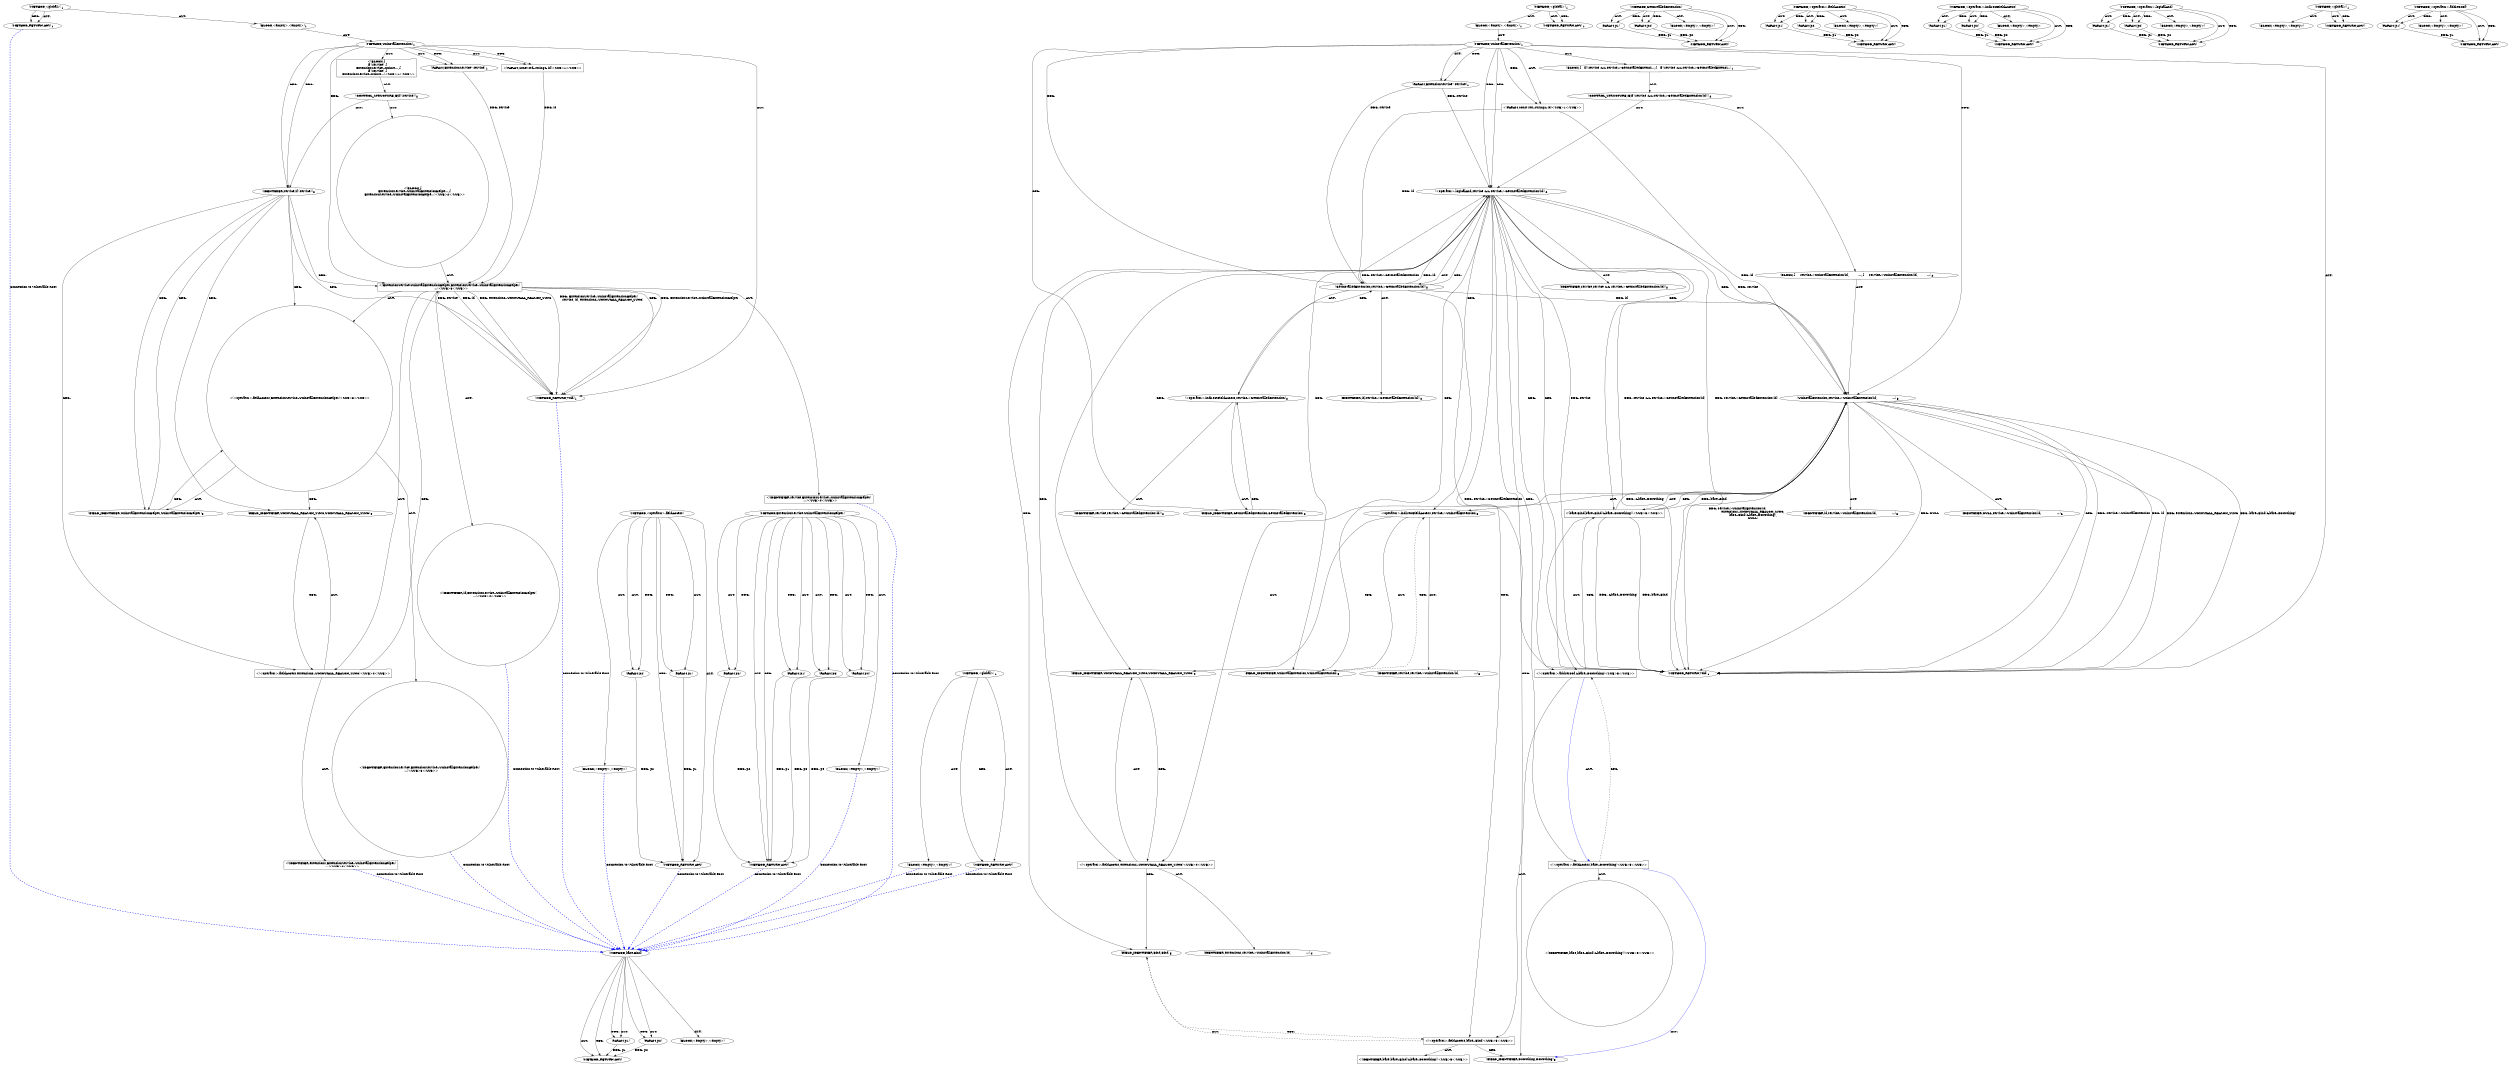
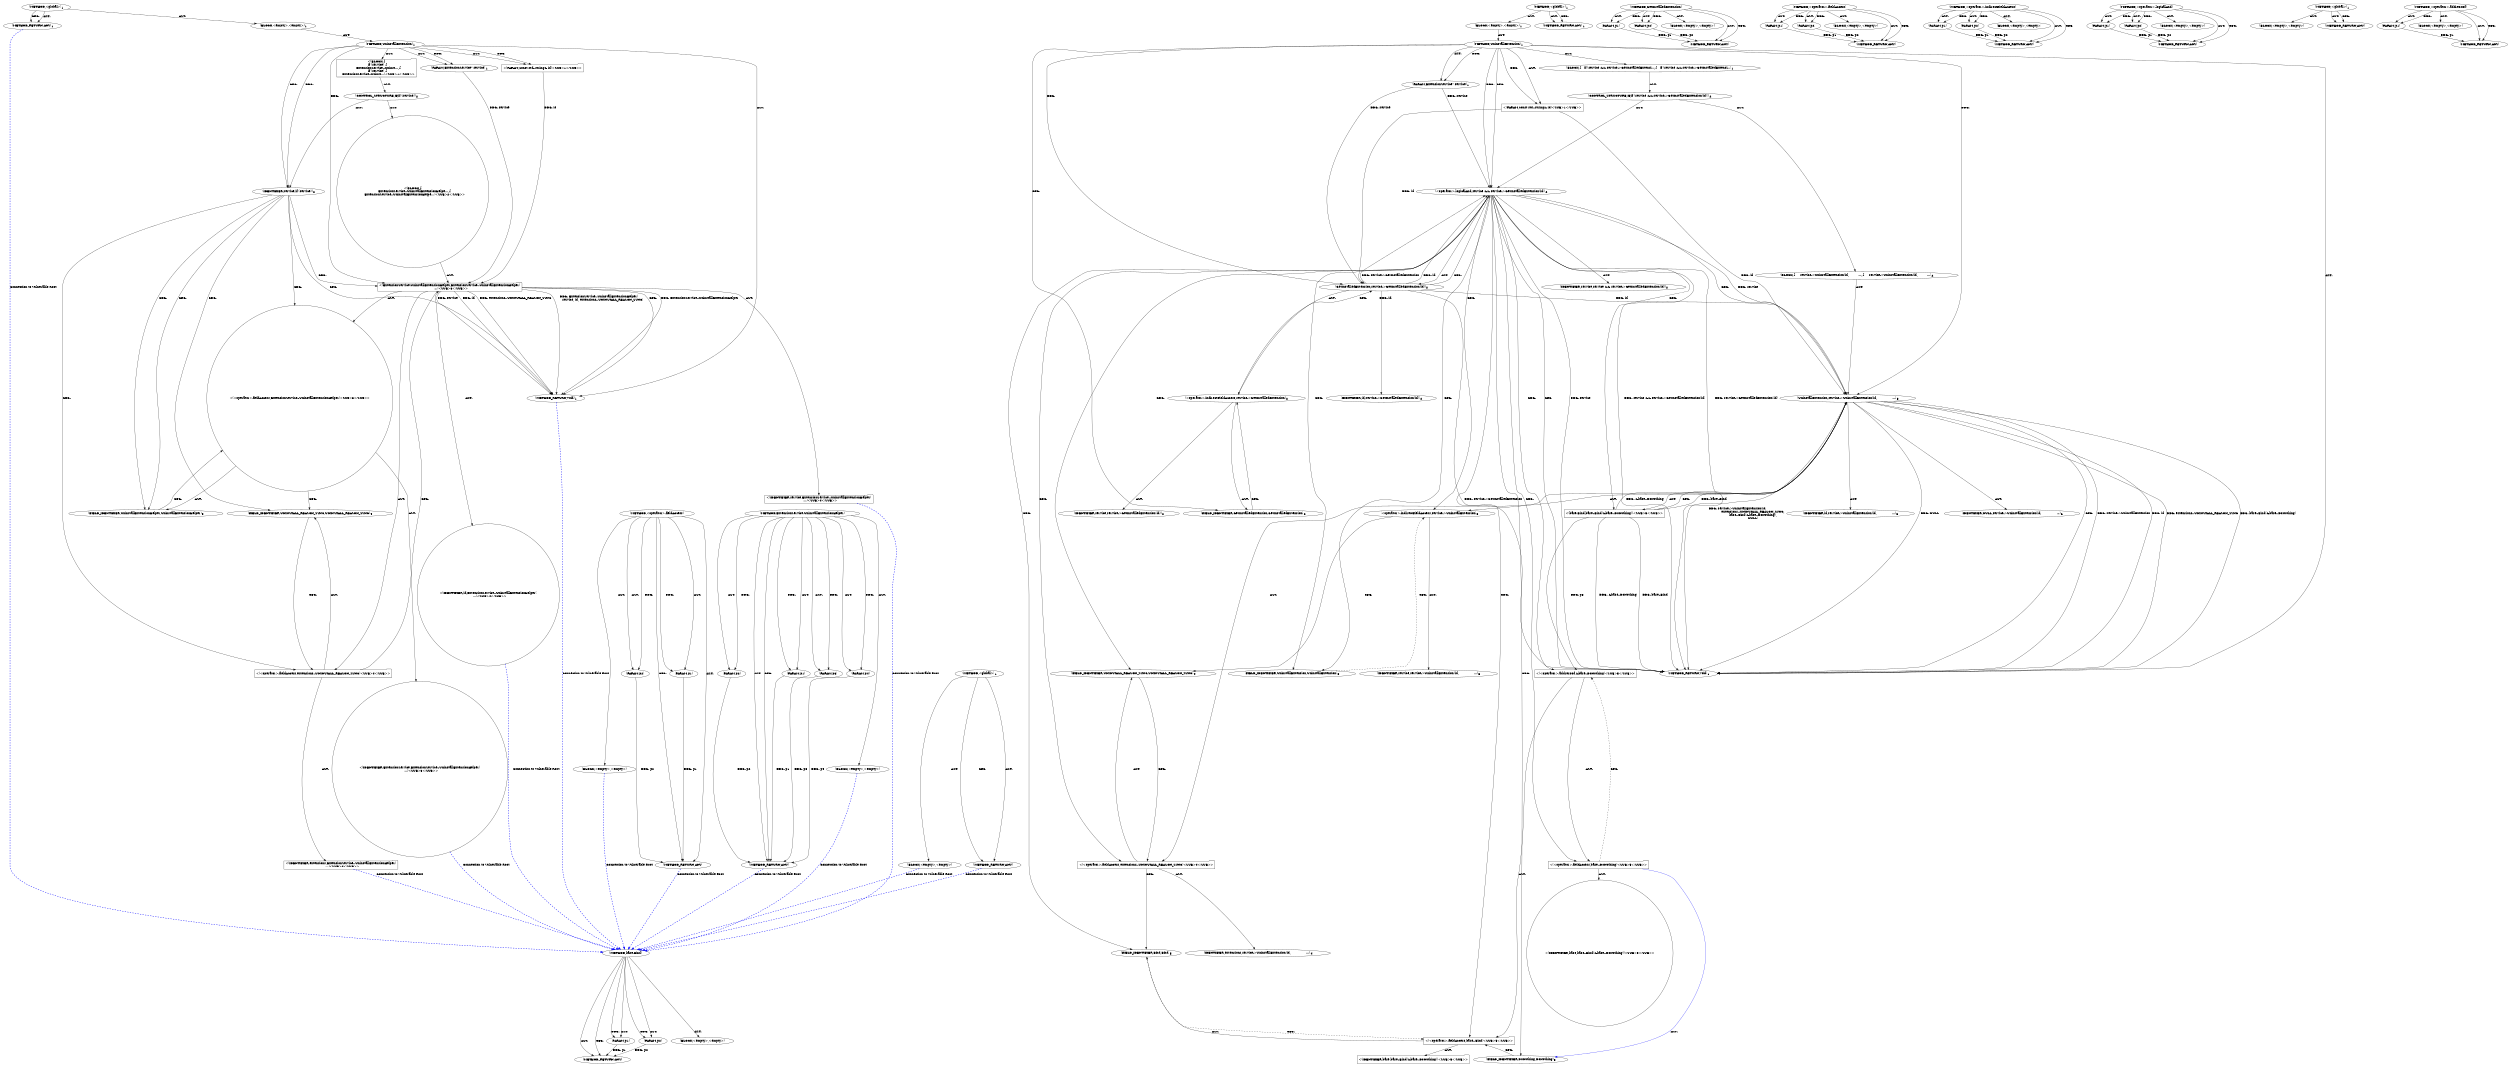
edge "(GetInstalledExtension,service->GetInstalledExtension(id))" -> "(IDENTIFIER,id,service->GetInstalledExtension(id))": label "AST: " -> "DDG: id"
edge "<(<operator>.addressOf,&base::DoNothing)<SUB>5</SUB>>" -> "<(base.Bind,base::Bind(&base::DoNothing))<SUB>5</SUB>>": removed, label "CFG:"
edge "<(base.Bind,base::Bind(&base::DoNothing))<SUB>5</SUB>>" -> "<(<operator>.addressOf,&base::DoNothing)<SUB>5</SUB>>": label "AST: " -> "DDG: p3"
edge "(<operator>.indirectFieldAccess,service->UninstallExtension)" -> "(FIELD_IDENTIFIER,UninstallExtension,UninstallExtension)": removed, label "AST:"
edge "<(<operator>.addressOf,&base::DoNothing)<SUB>5</SUB>>" -> "<(<operator>.fieldAccess,base::DoNothing)<SUB>5</SUB>>": color blue -> black
edge "<(<operator>.fieldAccess,base::Bind)<SUB>5</SUB>>" -> "(FIELD_IDENTIFIER,Bind,Bind)": style dashed -> solid
edge "<(<operator>.fieldAccess,base::Bind)<SUB>5</SUB>>" -> "(FIELD_IDENTIFIER,DoNothing,DoNothing)": reversed
